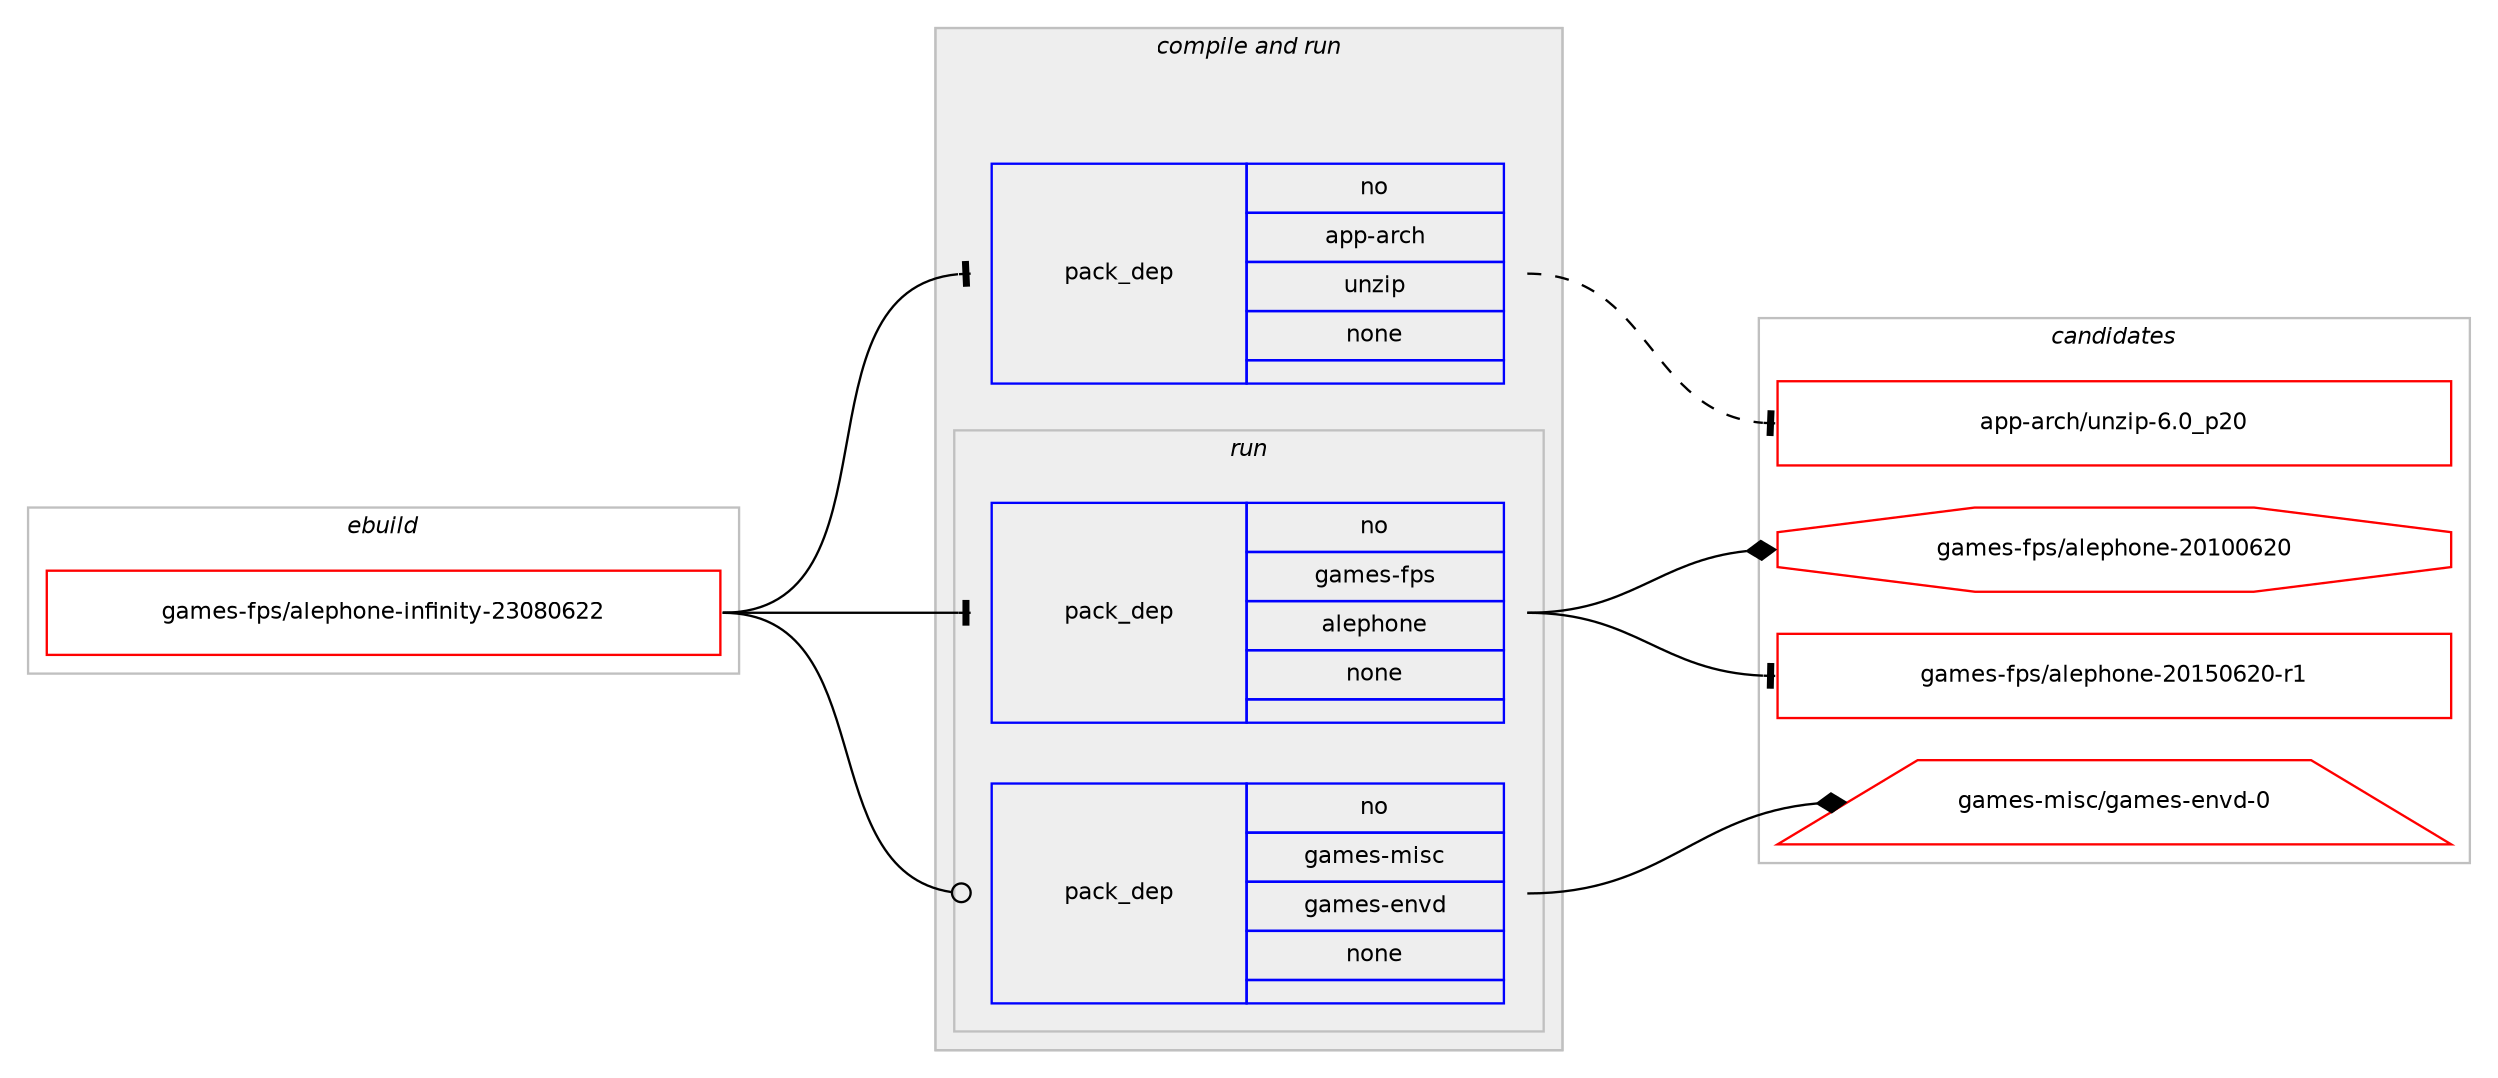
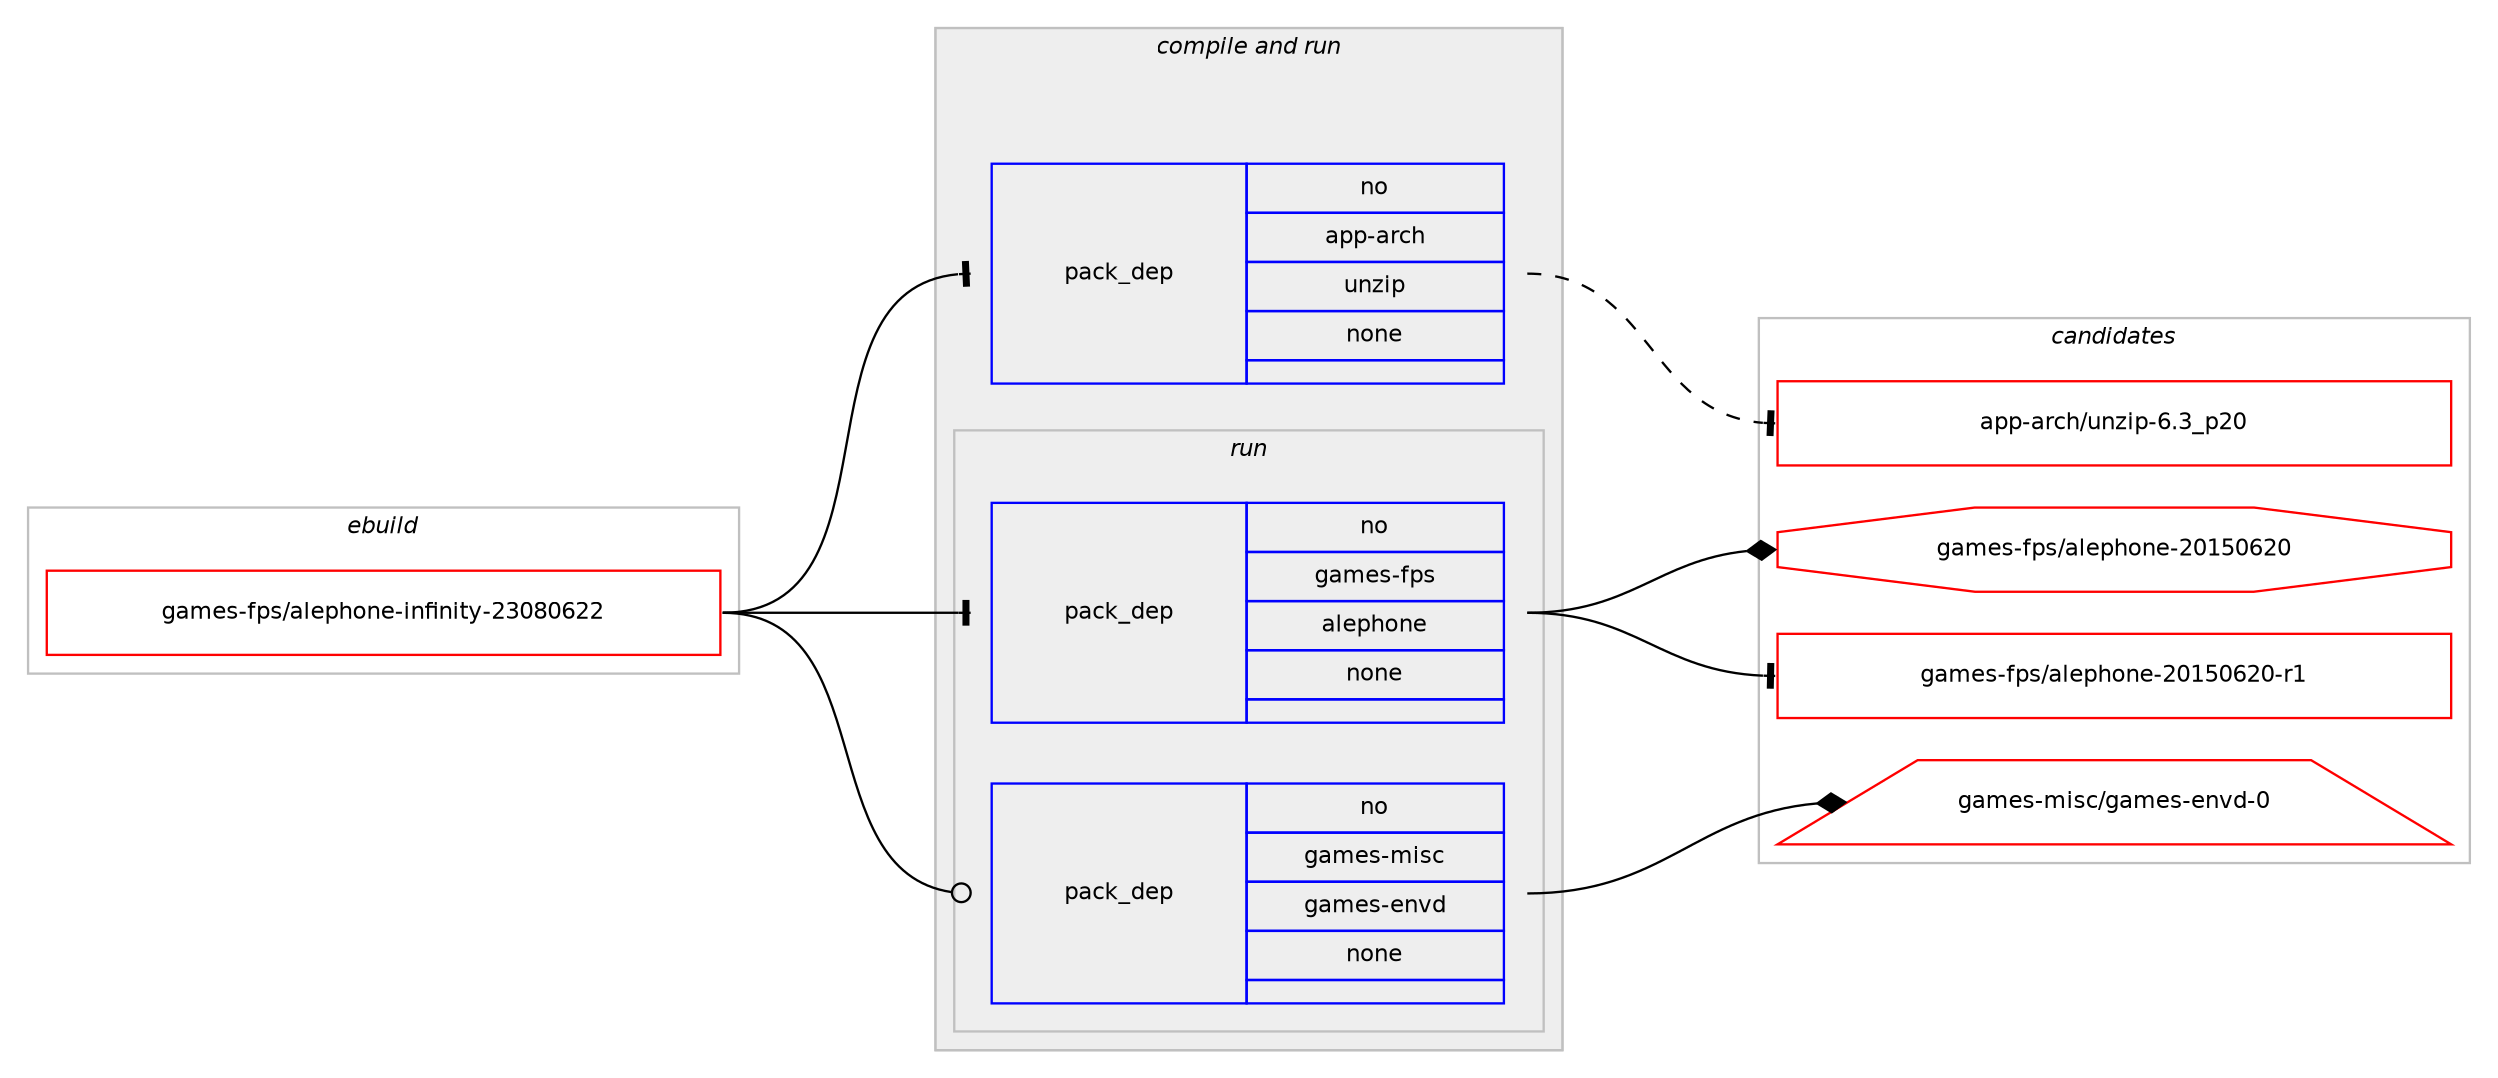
node "app-arch/unzip-6.0_p20": label "app-arch/unzip-6.0_p20" -> "app-arch/unzip-6.3_p20"
node "games-fps/alephone-20100620": label "games-fps/alephone-20100620" -> "games-fps/alephone-20150620"
